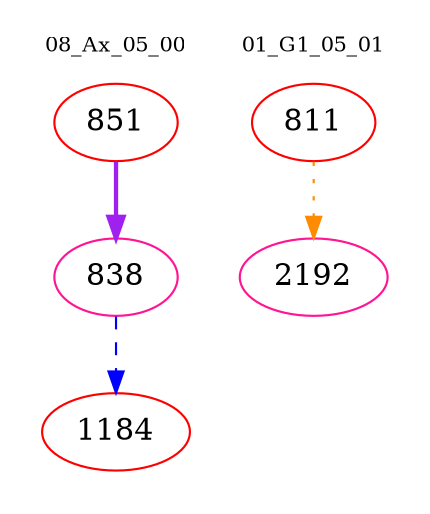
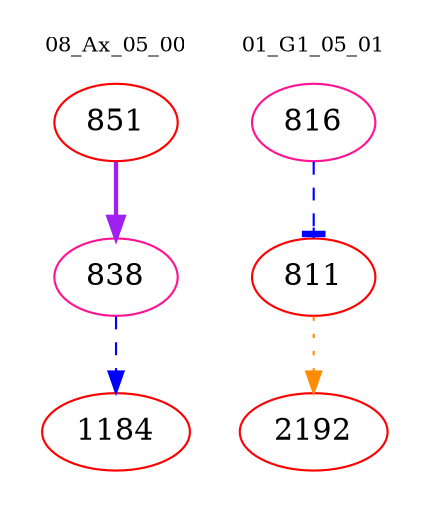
node "816": added
node "2192": color deeppink -> red
